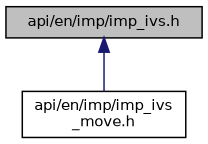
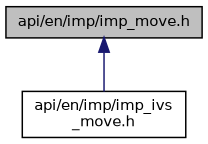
node "api/en/imp/imp_ivs.h": label "api/en/imp/imp_ivs.h" -> "api/en/imp/imp_move.h"
